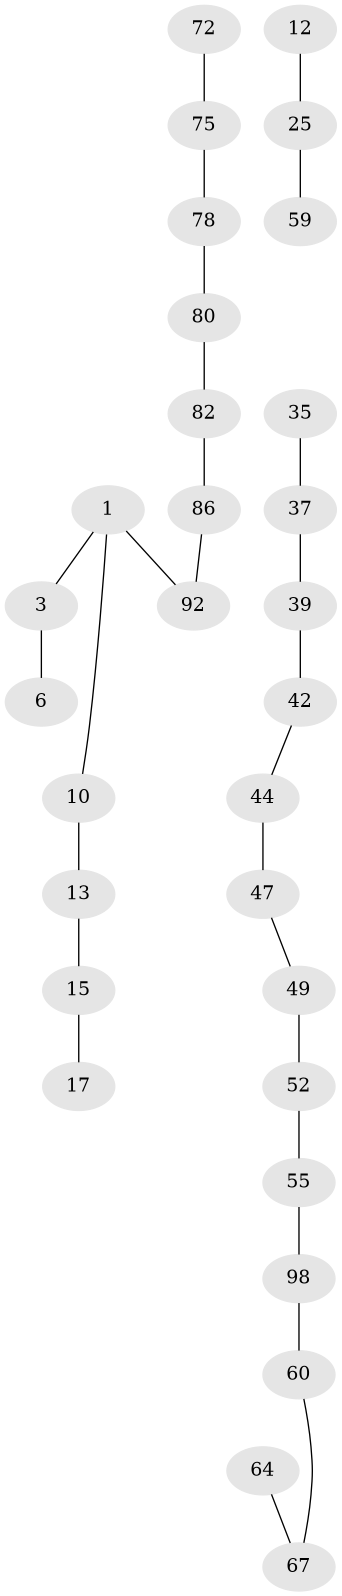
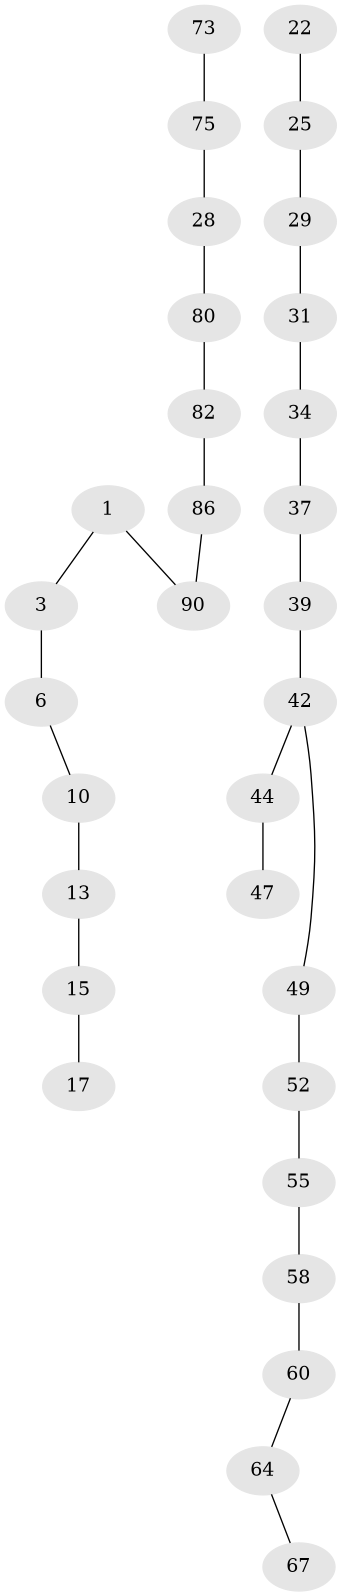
node "72": label "72" -> "73"
node "12": label "12" -> "22"
node "78": label "78" -> "28"
node "59": label "59" -> "29"
node "31": added
node "35": label "35" -> "34"
node "92": label "92" -> "90"
edge "1" -- "10": now "6" -- "10"
edge "47" -- "49": now "42" -- "49"
node "98": label "98" -> "58"
edge "60" -- "67": now "60" -- "64"
